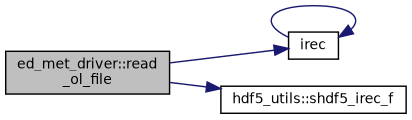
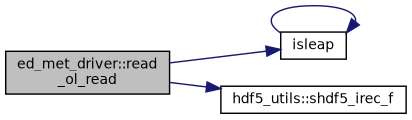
node "irec": label "irec" -> "isleap"
node "ed_met_driver::read _ol_file": label "ed_met_driver::read _ol_file" -> "ed_met_driver::read _ol_read"
